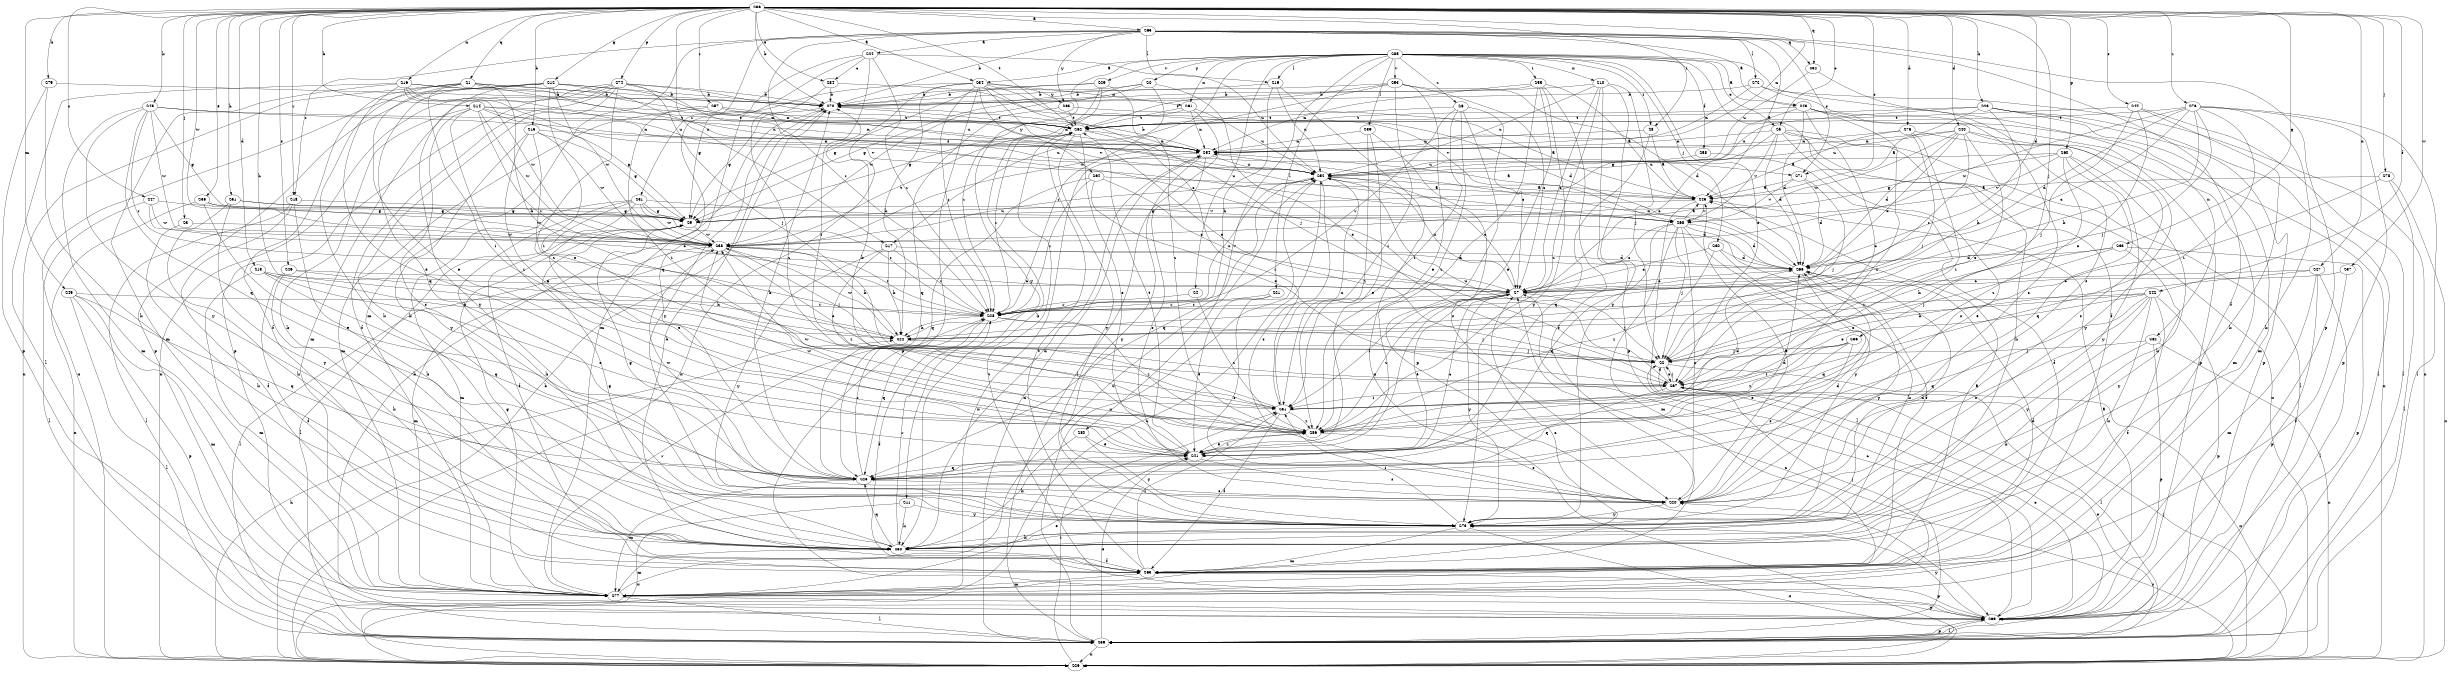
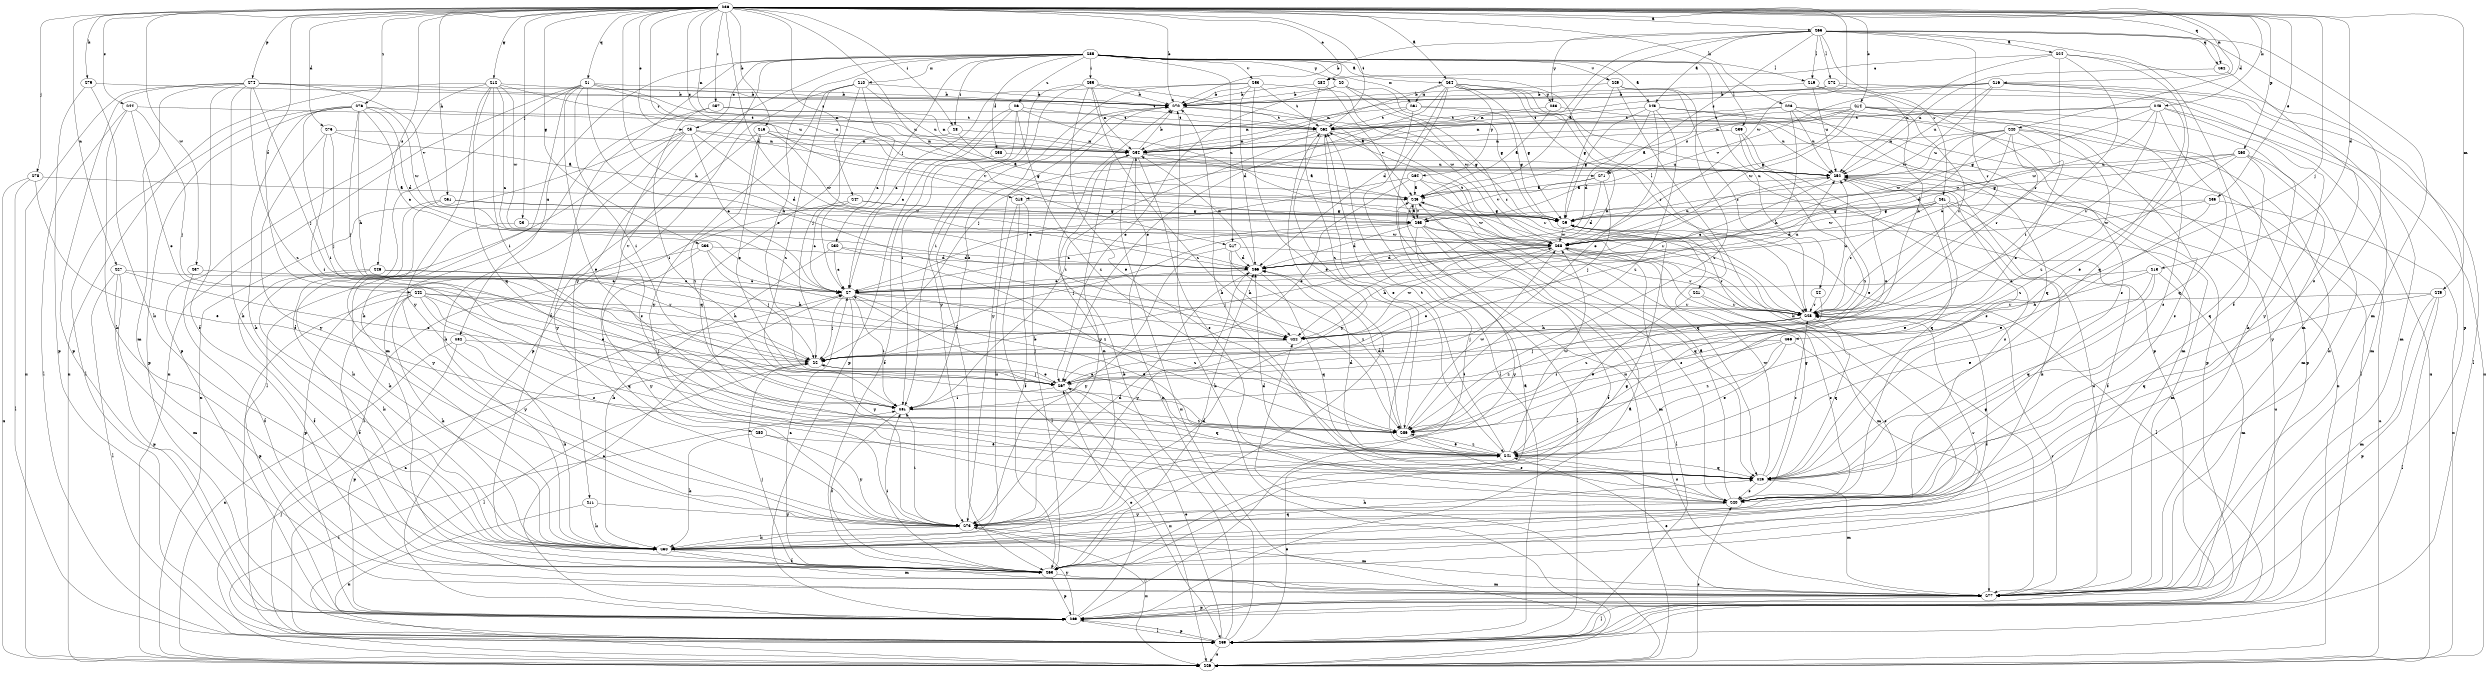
edge "S81" -> "S52": removed, label "u"
